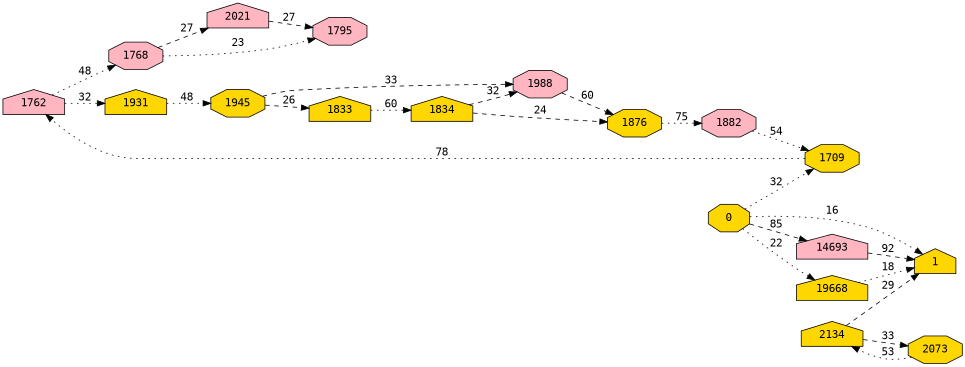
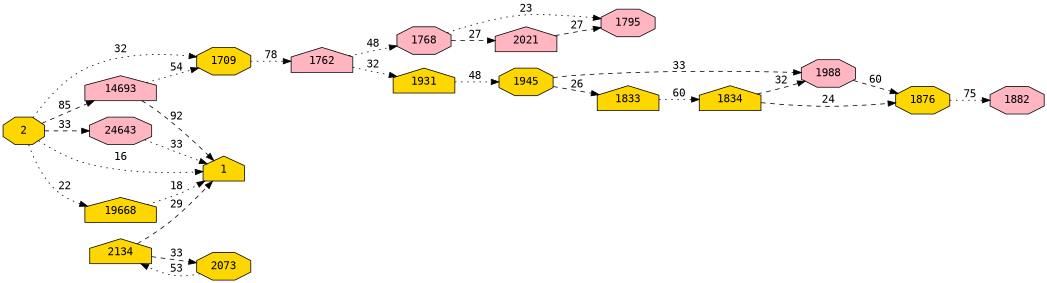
node "24643": added
edge "1882" -> "1709": now "14693" -> "1709"
node "0": label "0" -> "2"
